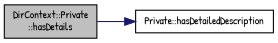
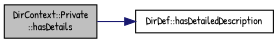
node "Private::hasDetailedDescription": label "Private::hasDetailedDescription" -> "DirDef::hasDetailedDescription"
